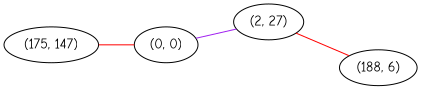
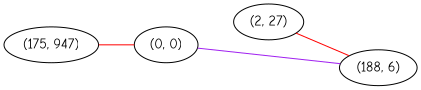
edge "(2, 27)" -- "(0, 0)": now "(188, 6)" -- "(0, 0)"
node "(175, 147)": label "(175, 147)" -> "(175, 947)"
